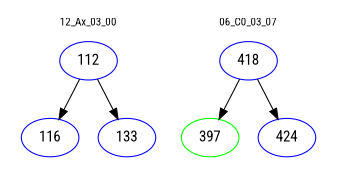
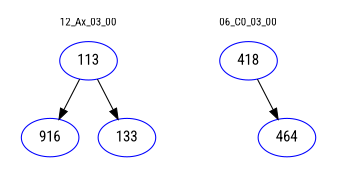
cluster "06_C0_03_07": label "06_C0_03_07" -> "06_C0_03_00"
node "112": label "112" -> "113"
node "116": label "116" -> "916"
node "397": removed
node "424": label "424" -> "464"
